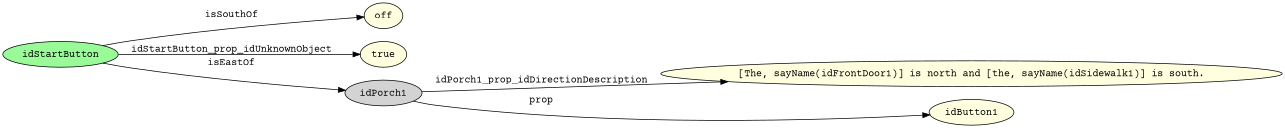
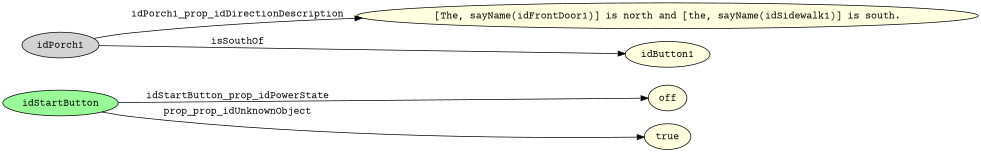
edge "idStartButton" -> "off": label "isSouthOf" -> "idStartButton_prop_idPowerState"
edge "idStartButton" -> "true": label "idStartButton_prop_idUnknownObject" -> "prop_prop_idUnknownObject"
edge "idStartButton" -> "idPorch1": removed, label "isEastOf"
edge "idPorch1" -> "idButton1": label "prop" -> "isSouthOf"
